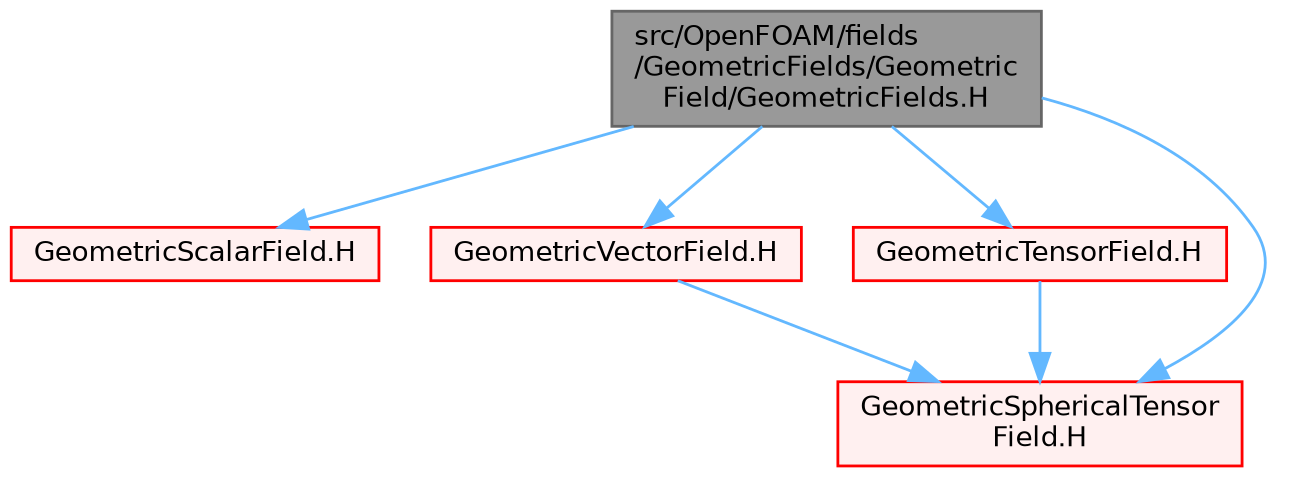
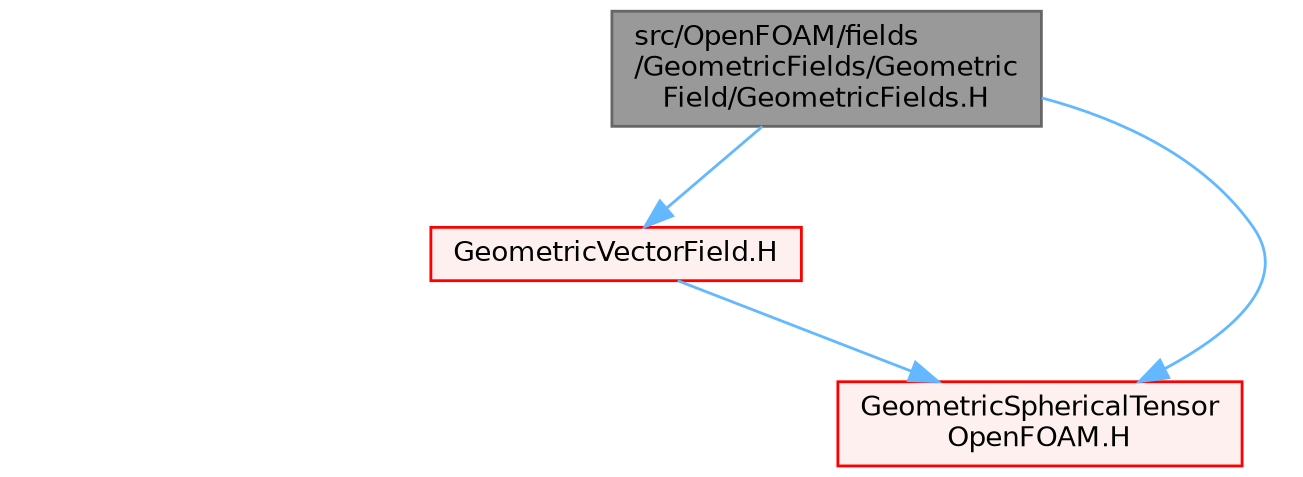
node "GeometricScalarField.H": removed
node "GeometricTensorField.H": removed
node "GeometricSphericalTensor Field.H": label "GeometricSphericalTensor Field.H" -> "GeometricSphericalTensor OpenFOAM.H"
